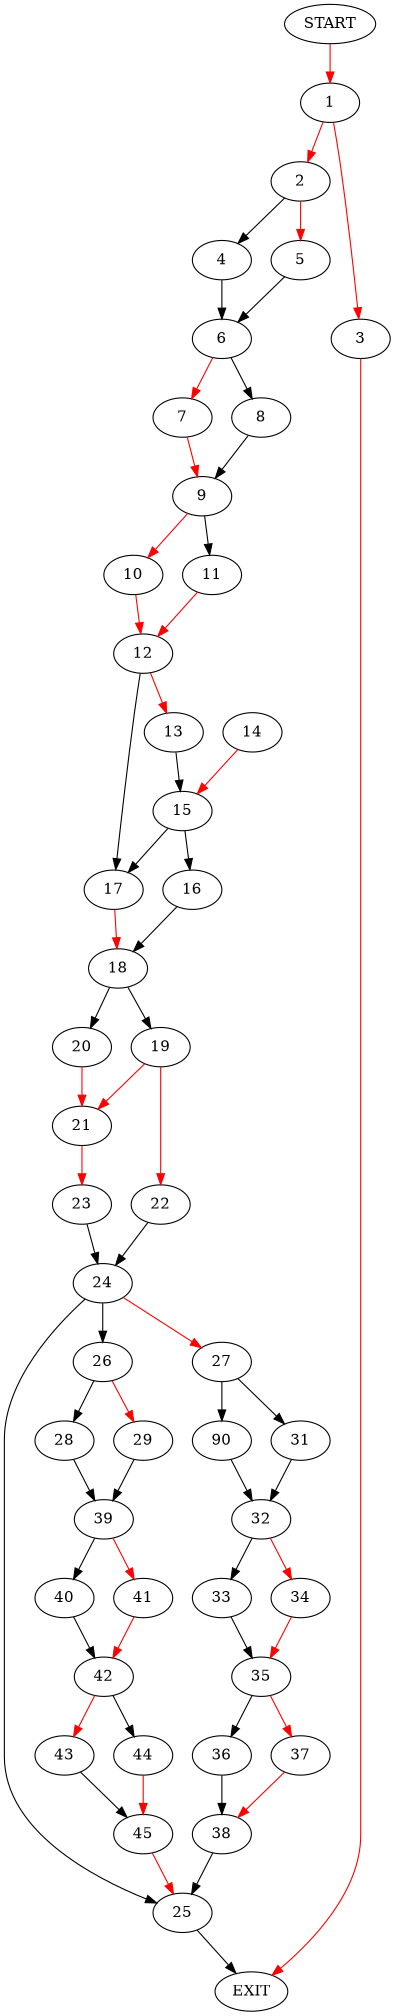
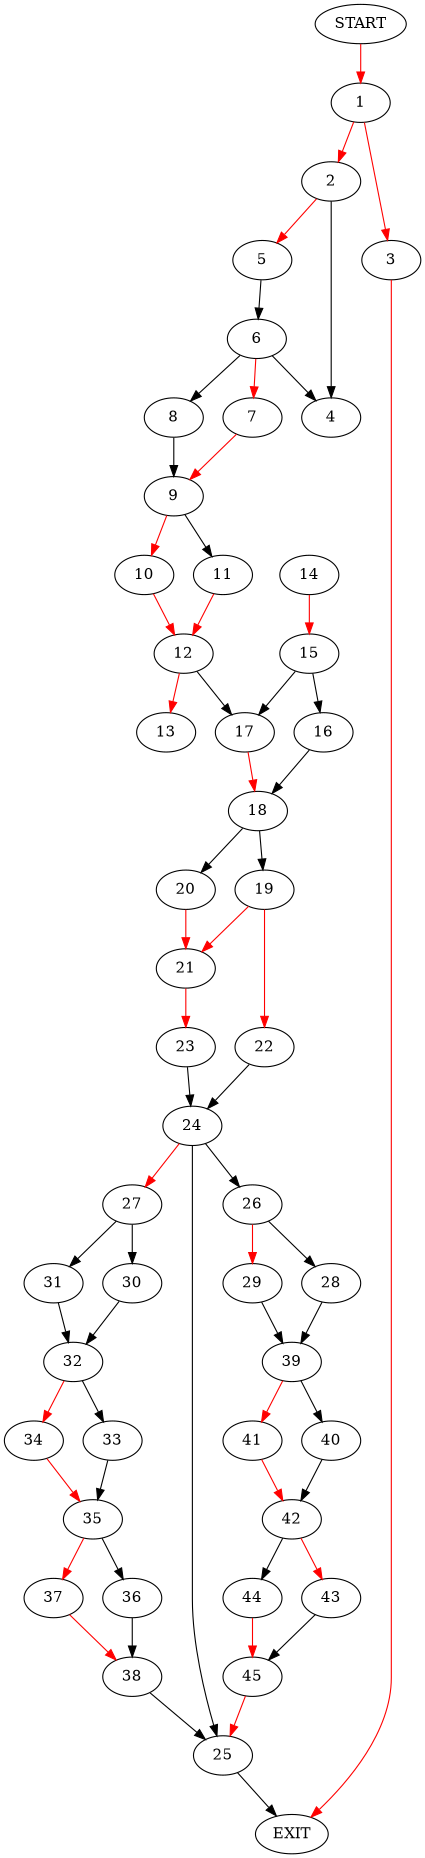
edge "4" -> "6": reversed
edge "13" -> "15": removed
node "90": label "90" -> "30"
